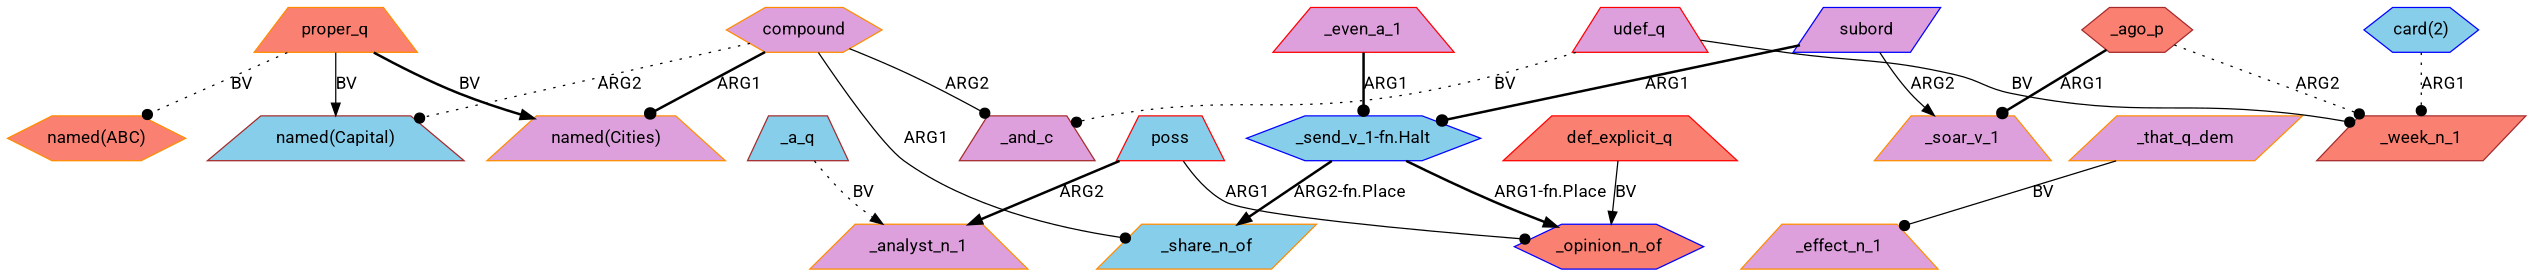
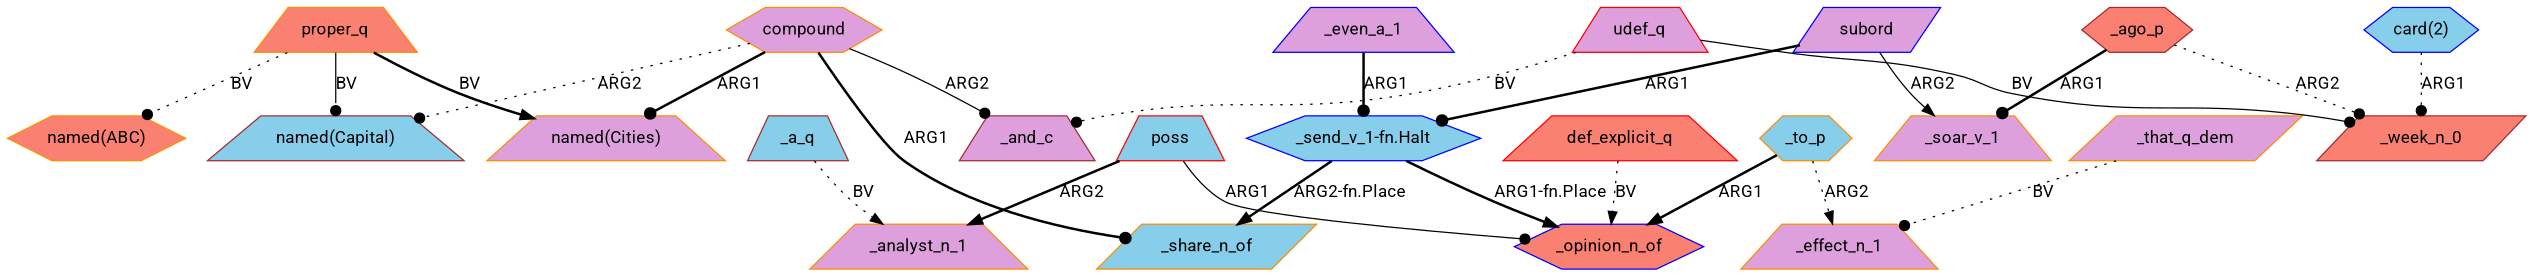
node "_even_a_1": color red -> blue
edge "proper_q" -> "named(Capital)": arrowhead normal -> dot
node "_to_p": added
node "_week_n_1": label "_week_n_1" -> "_week_n_0"
edge "compound" -> "_share_n_of": style solid -> bold
edge "def_explicit_q" -> "_opinion_n_of": style solid -> dotted
edge "_that_q_dem" -> "_effect_n_1": style solid -> dotted
